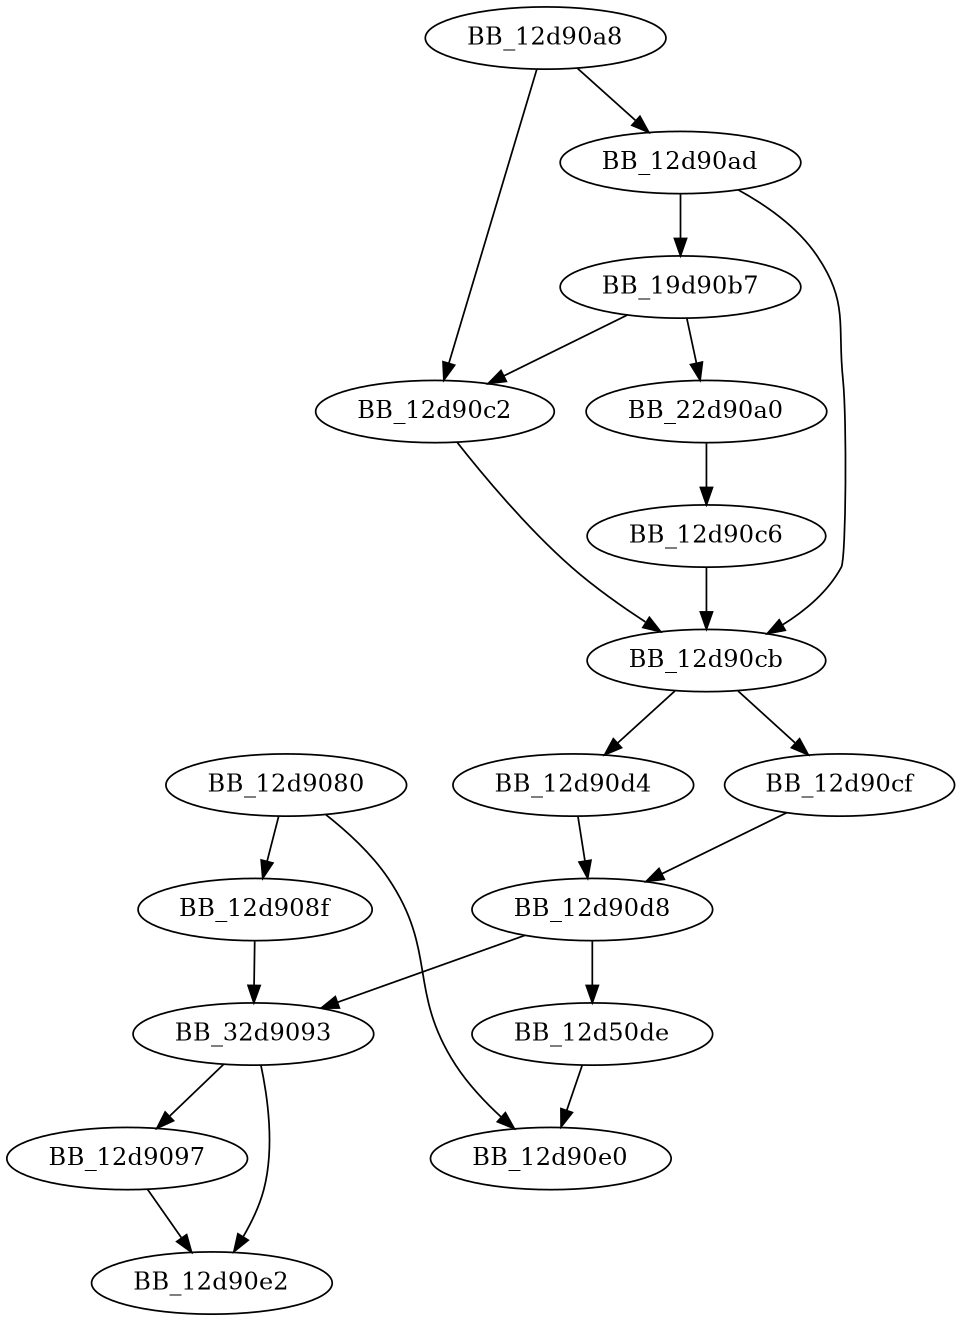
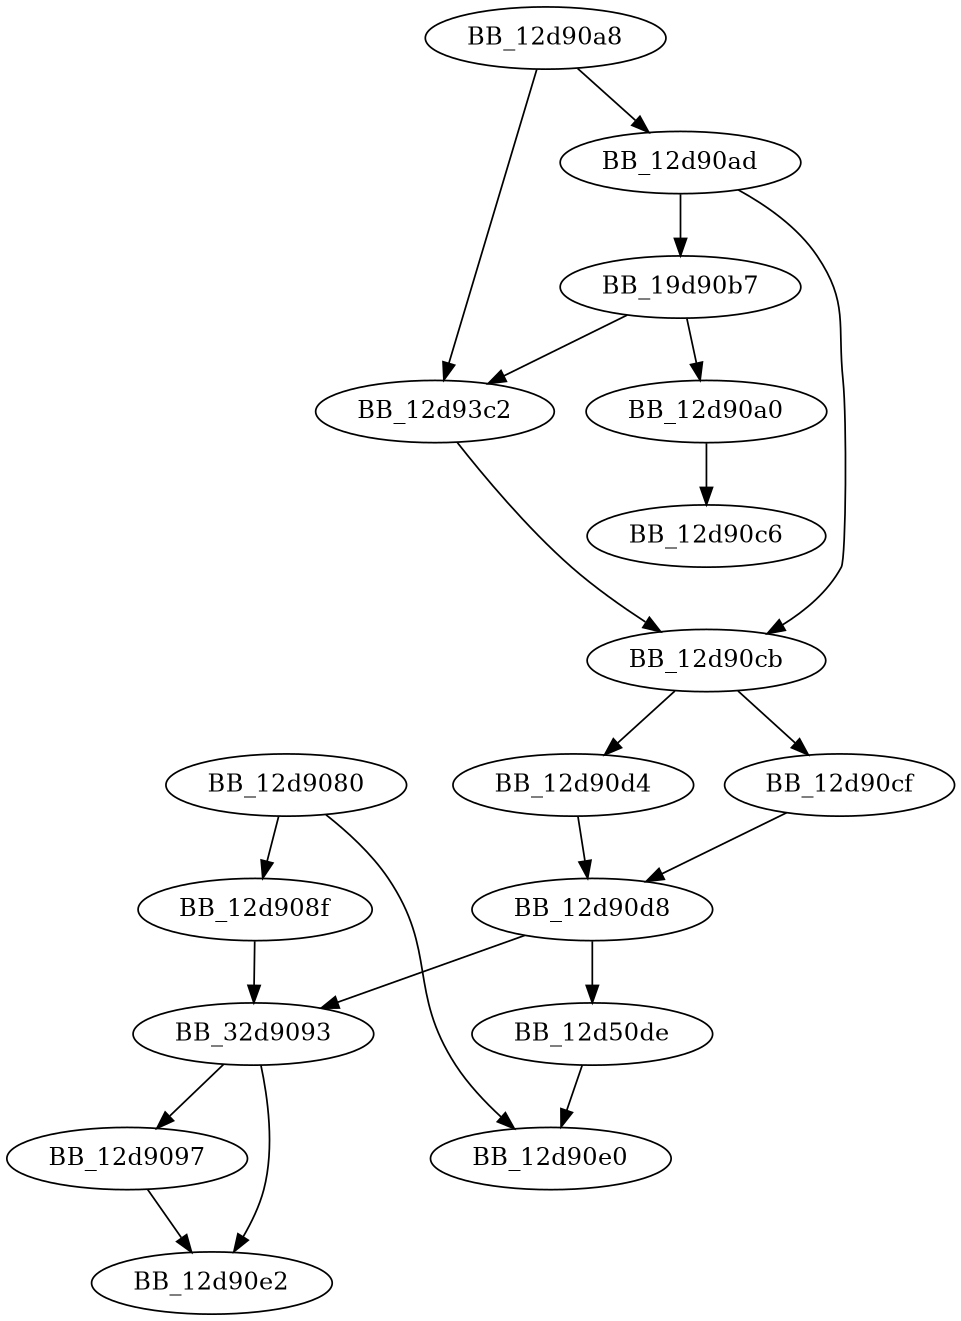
node "BB_12d90c2": label "BB_12d90c2" -> "BB_12d93c2"
node "BB_22d90a0": label "BB_22d90a0" -> "BB_12d90a0"
edge "BB_12d90c6" -> "BB_12d90cb": removed
